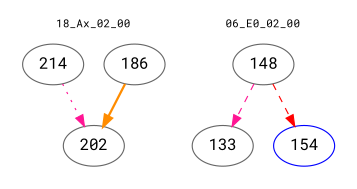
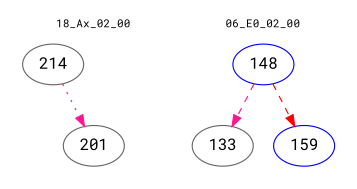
node "186": removed
node "148": color gray40 -> blue
node "202": label "202" -> "201"
node "154": label "154" -> "159"
